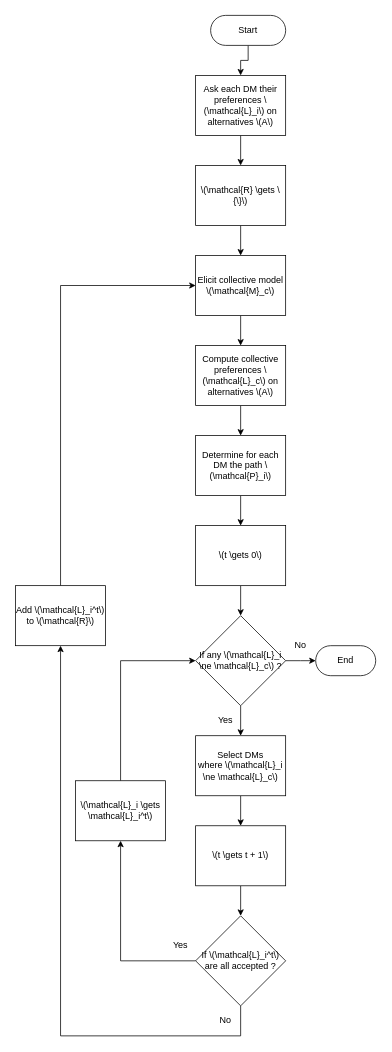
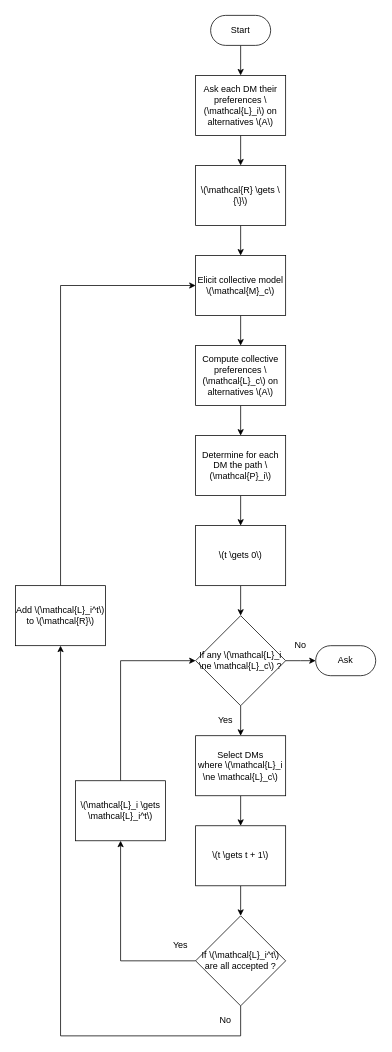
node "Start": size 75x30 -> 60x30
node "End": label "End" -> "Ask"
